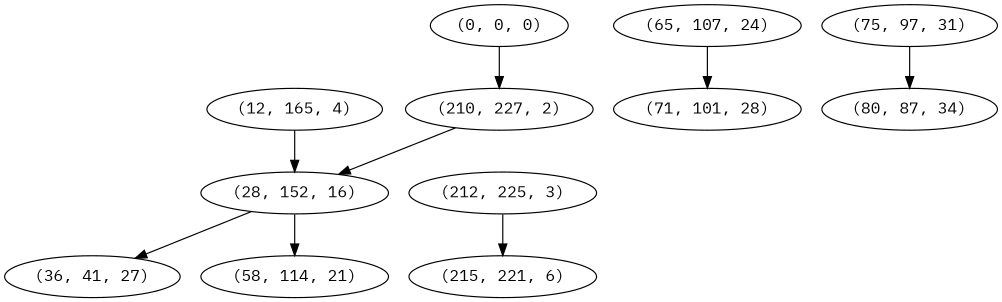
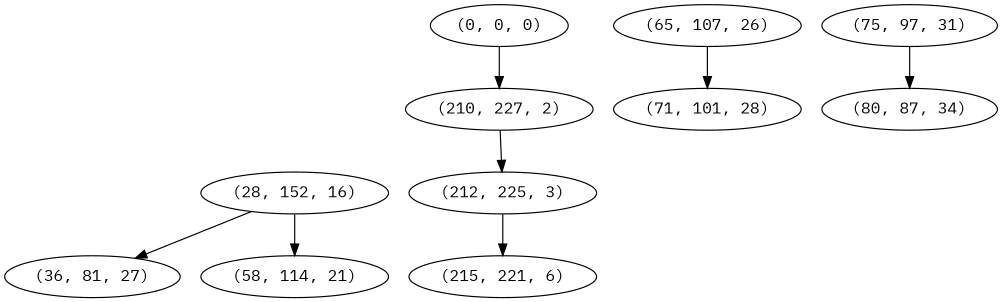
node "(65, 107, 24)": label "(65, 107, 24)" -> "(65, 107, 26)"
node "(12, 165, 4)": removed
edge "(210, 227, 2)" -> "(28, 152, 16)": now "(210, 227, 2)" -> "(212, 225, 3)"
node "(36, 41, 27)": label "(36, 41, 27)" -> "(36, 81, 27)"
